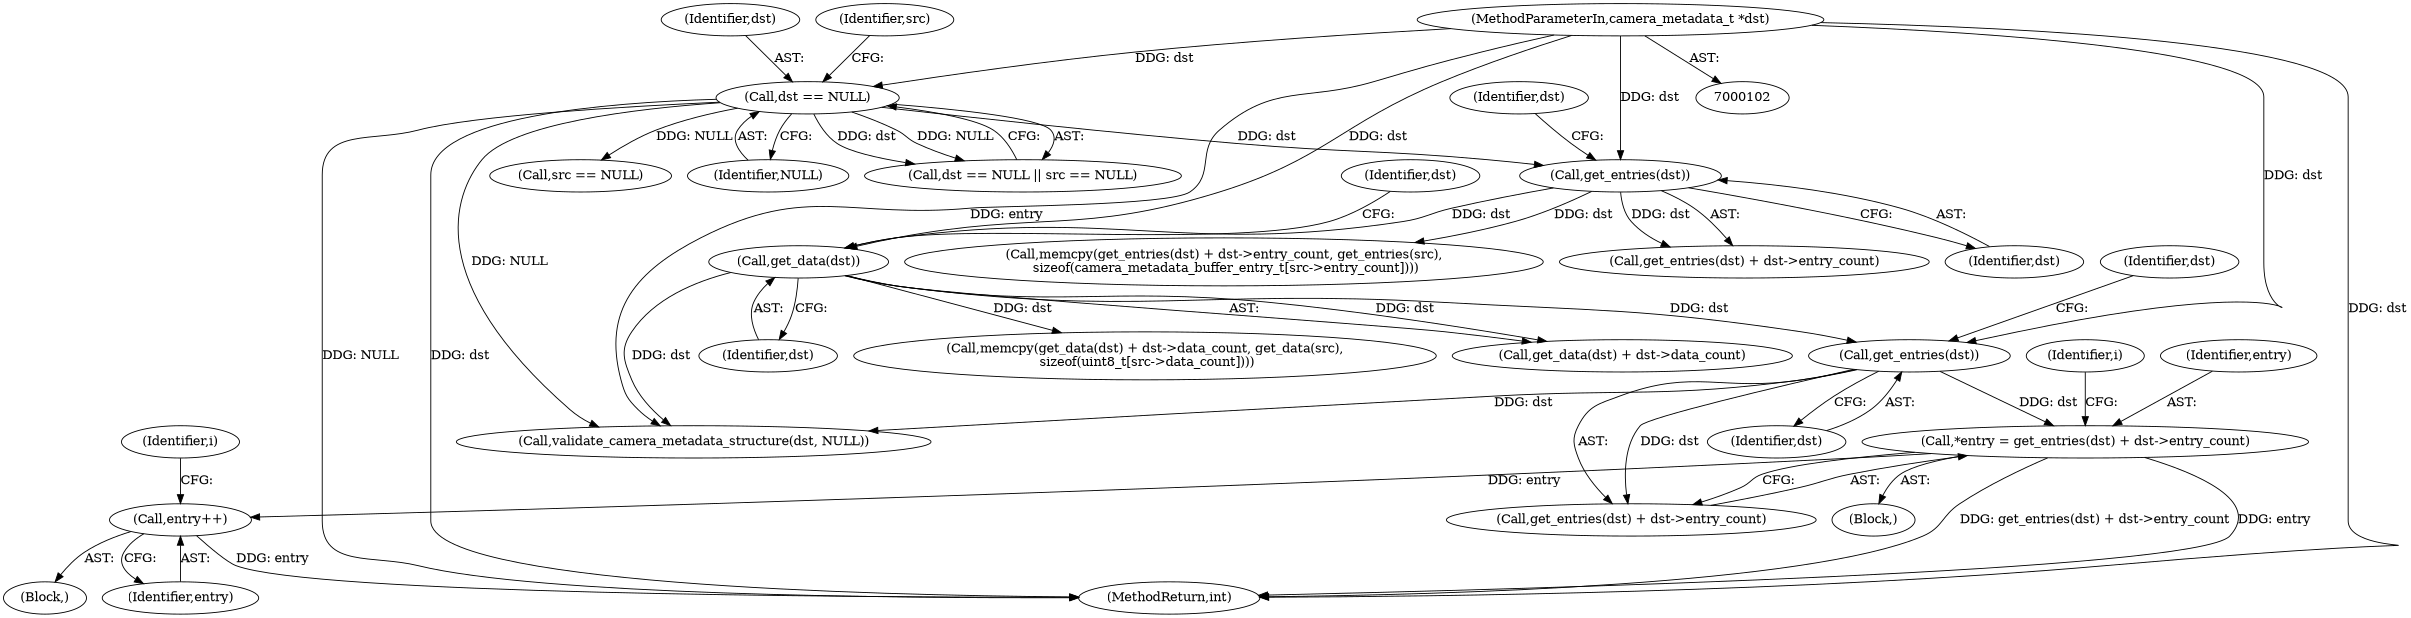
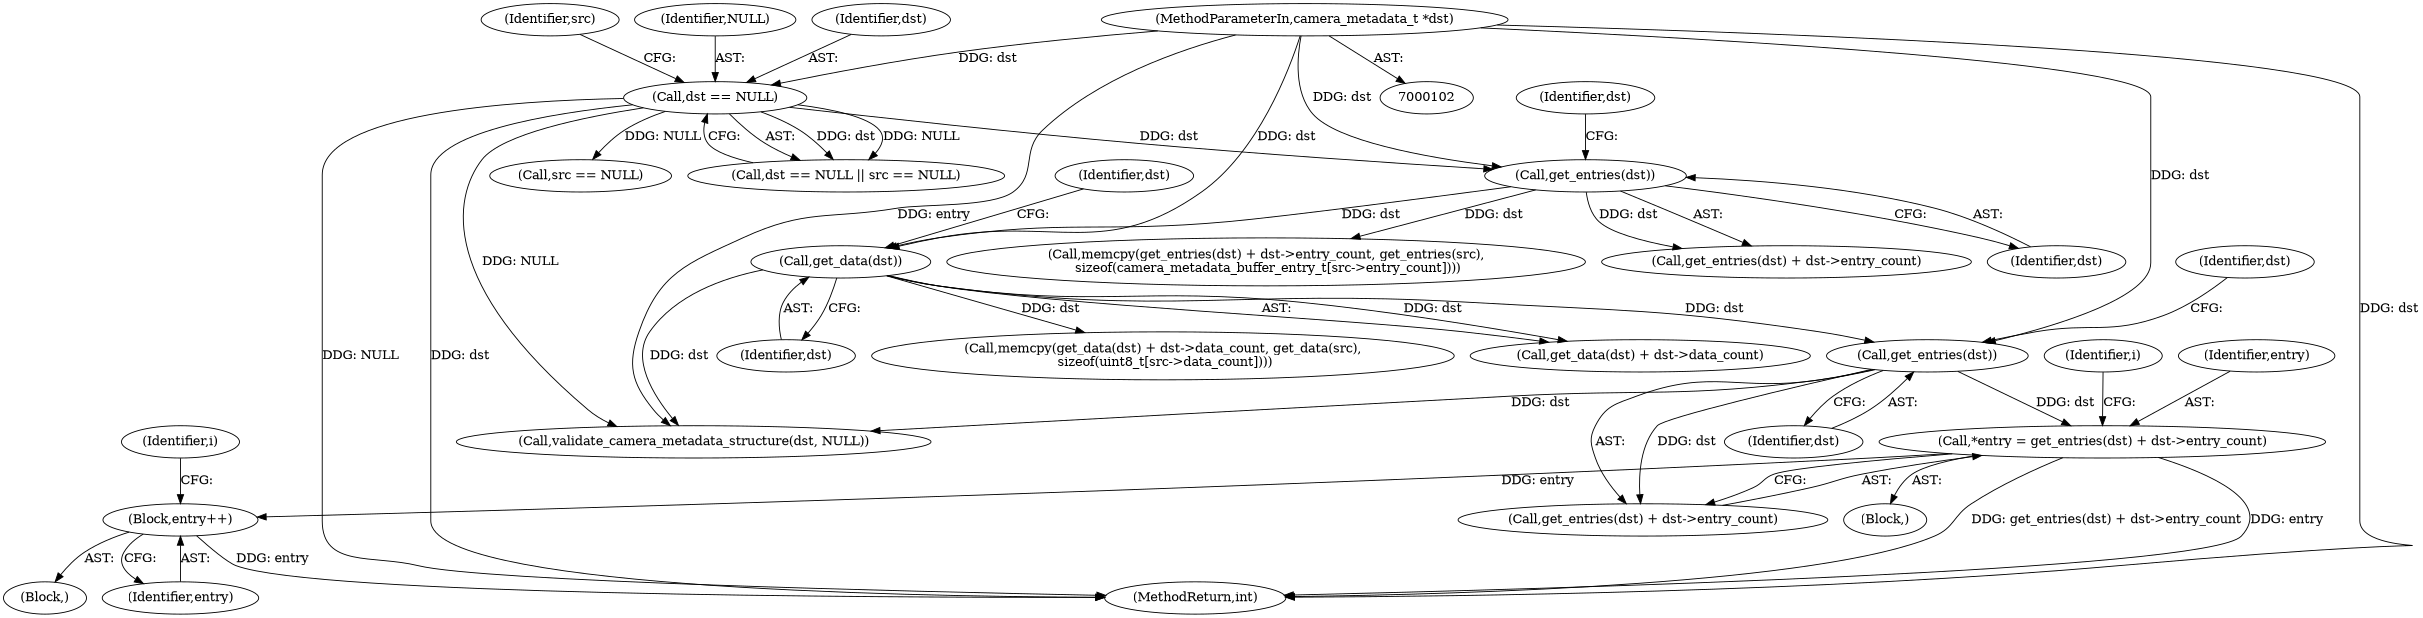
edge "(Call,dst == NULL)" -> "(Identifier,NULL)": removed, label "CFG:"
node "(Call,entry++)": label "(Call,entry++)" -> "(Block,entry++)"
